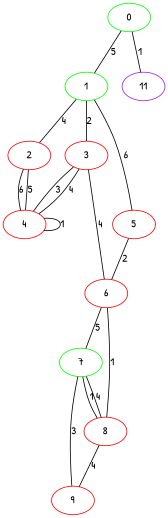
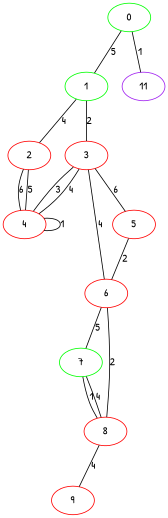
edge "1" -- "5": now "3" -- "5"
edge "6" -- "8": label "1" -> "2"
edge "7" -- "9": removed, label "3"
